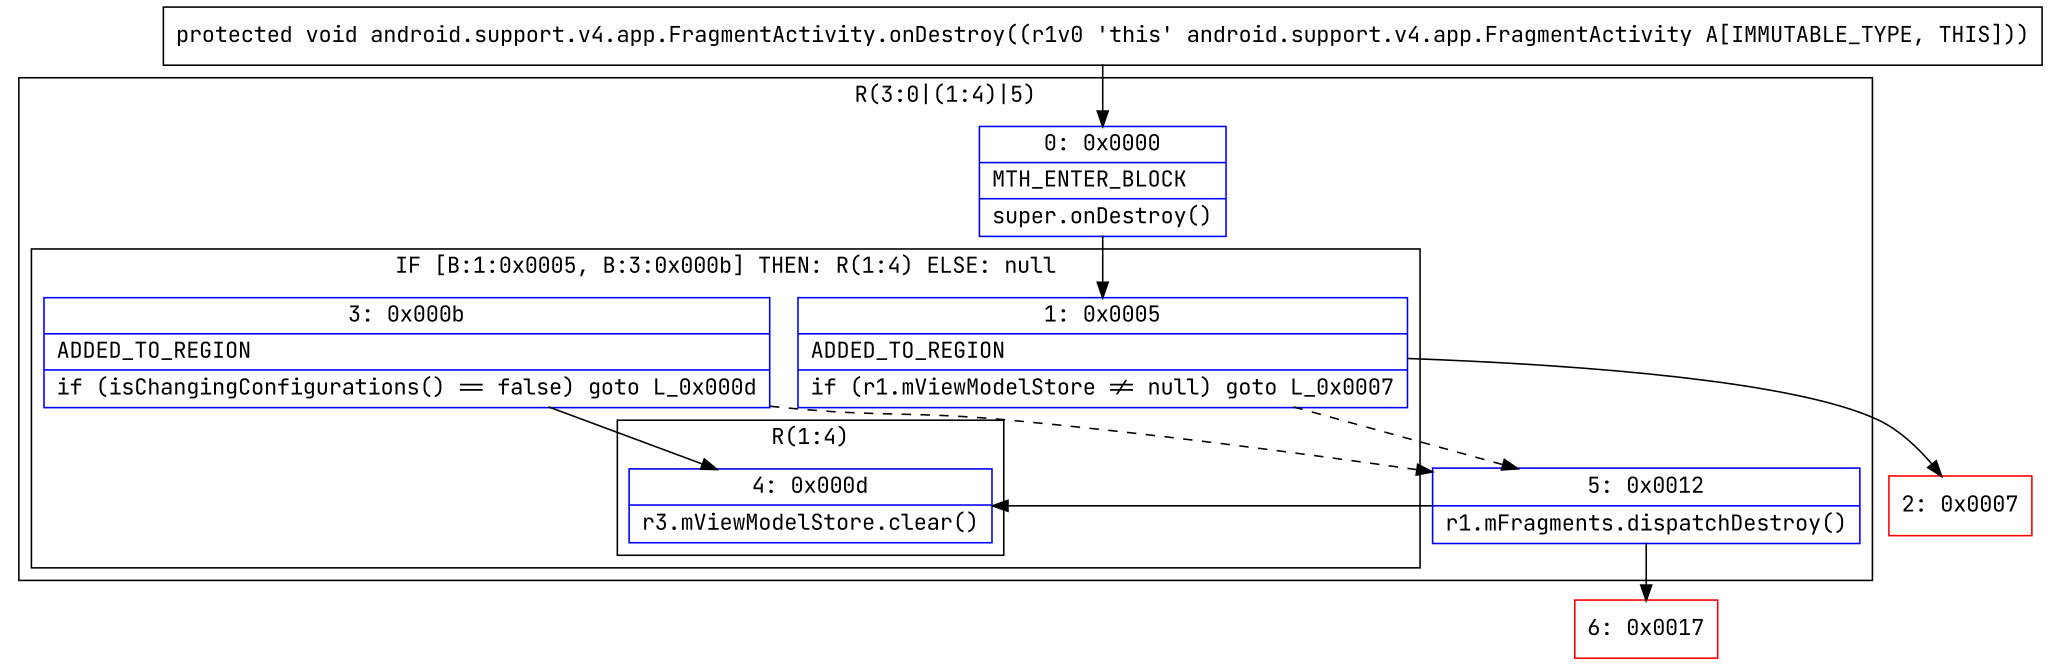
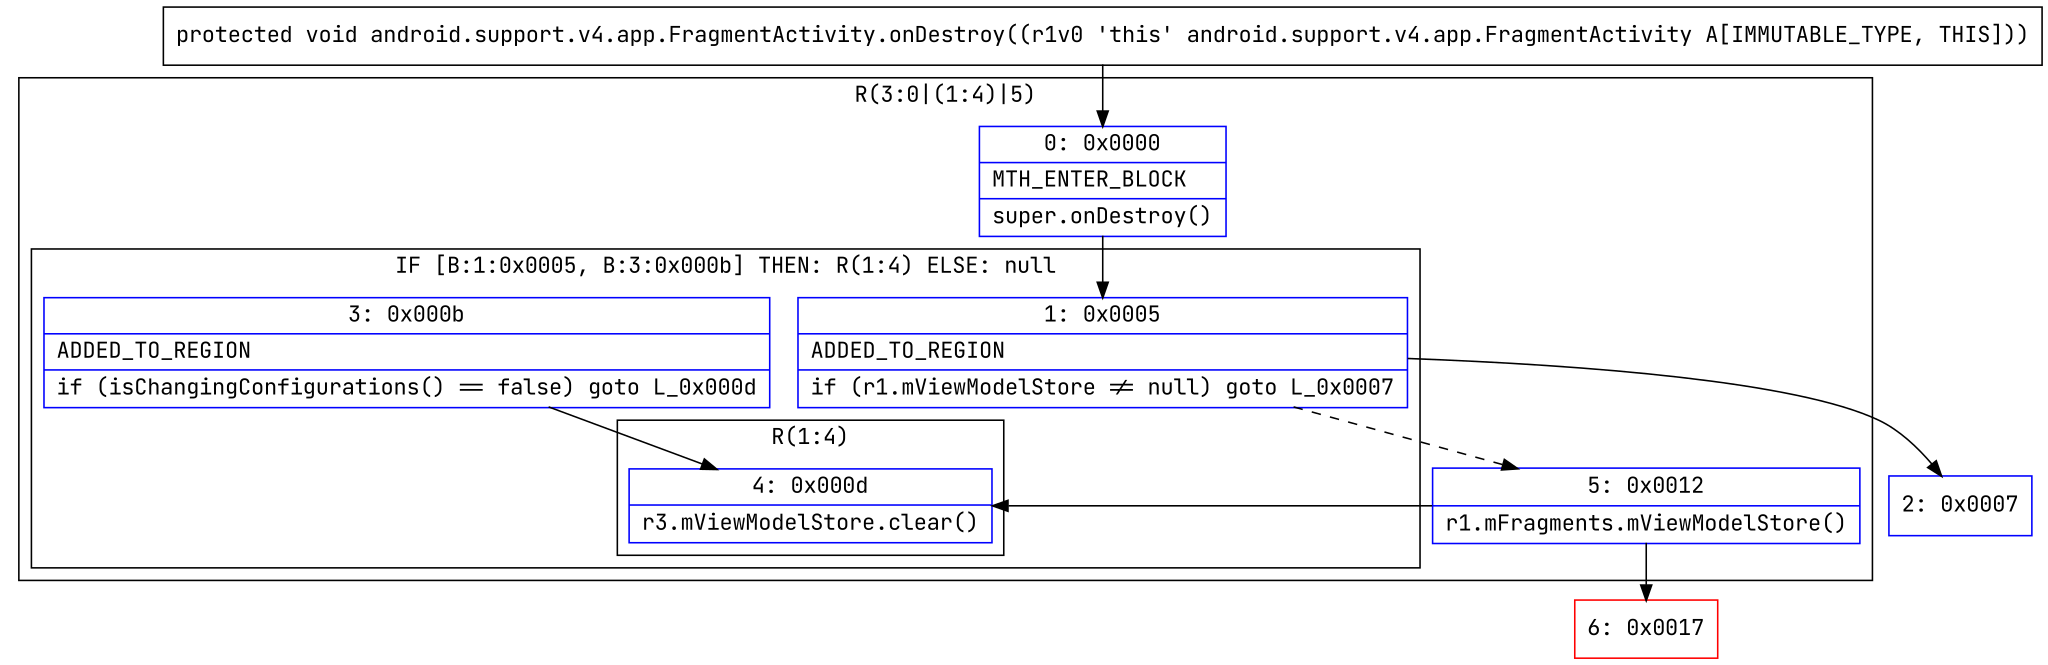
edge "3: 0x000b" -> "5: 0x0012": removed
node "2: 0x0007": color red -> blue
node "5: 0x0012": text "r1.mFragments.dispatchDestroy()" -> "r1.mFragments.mViewModelStore()"
